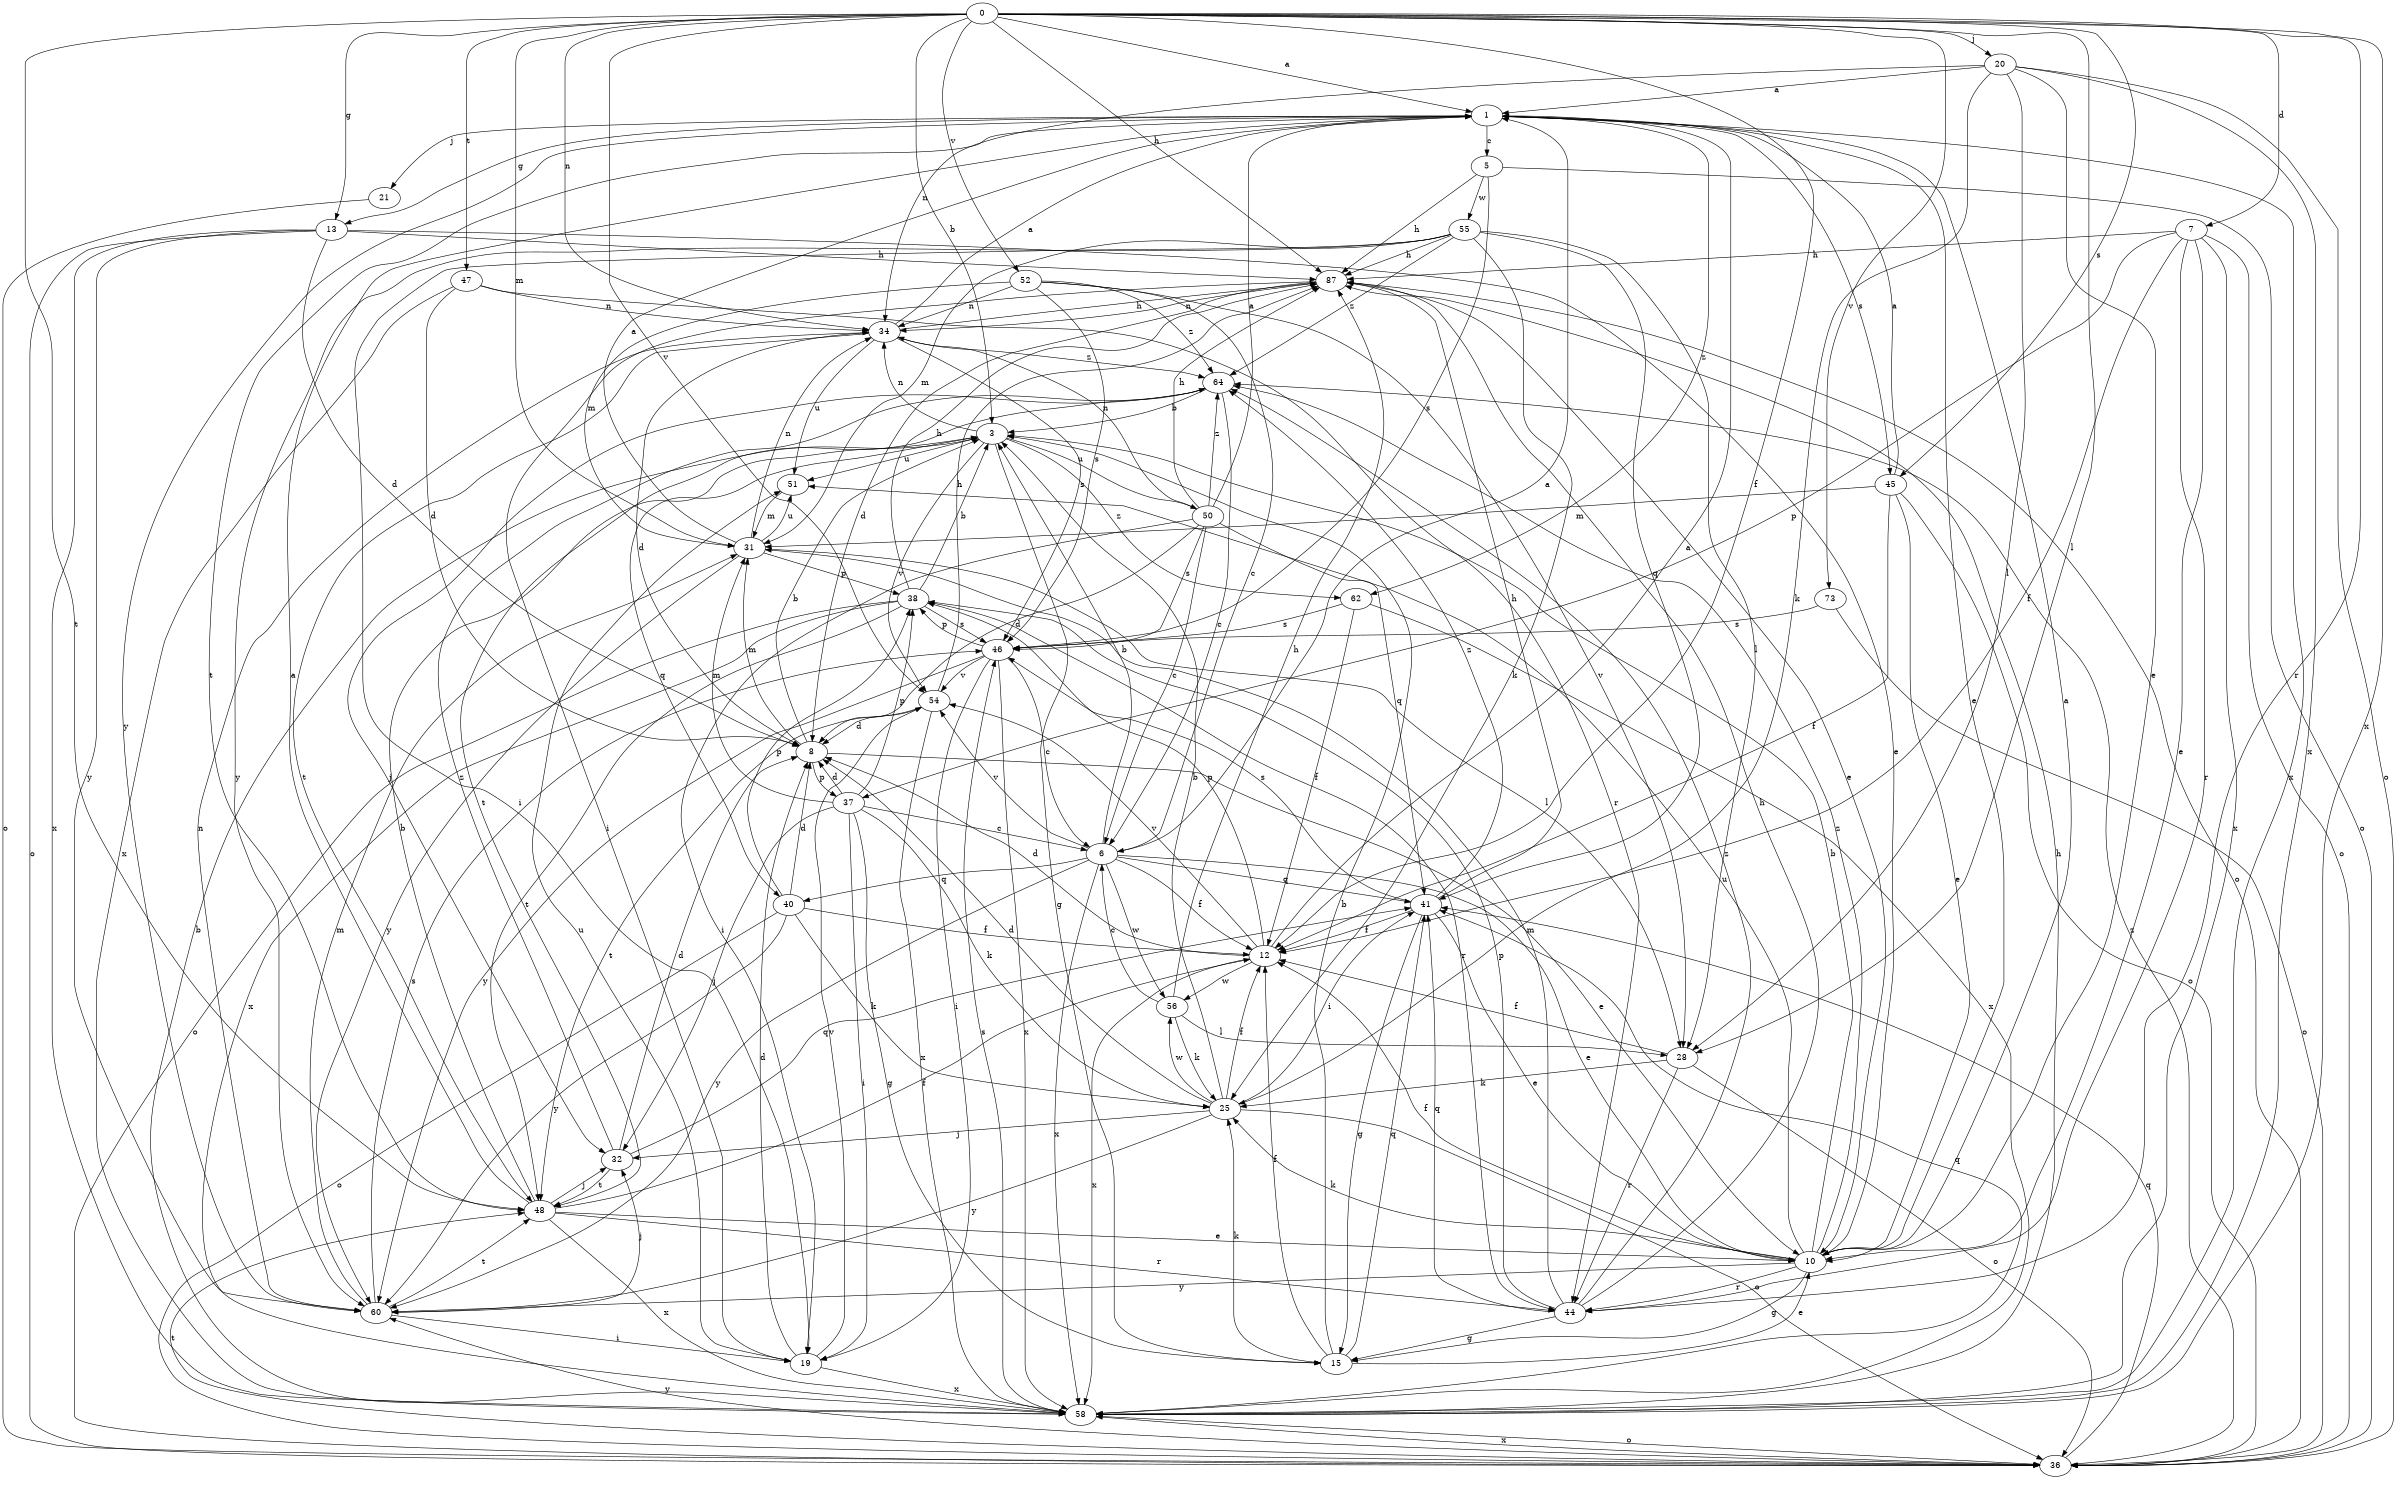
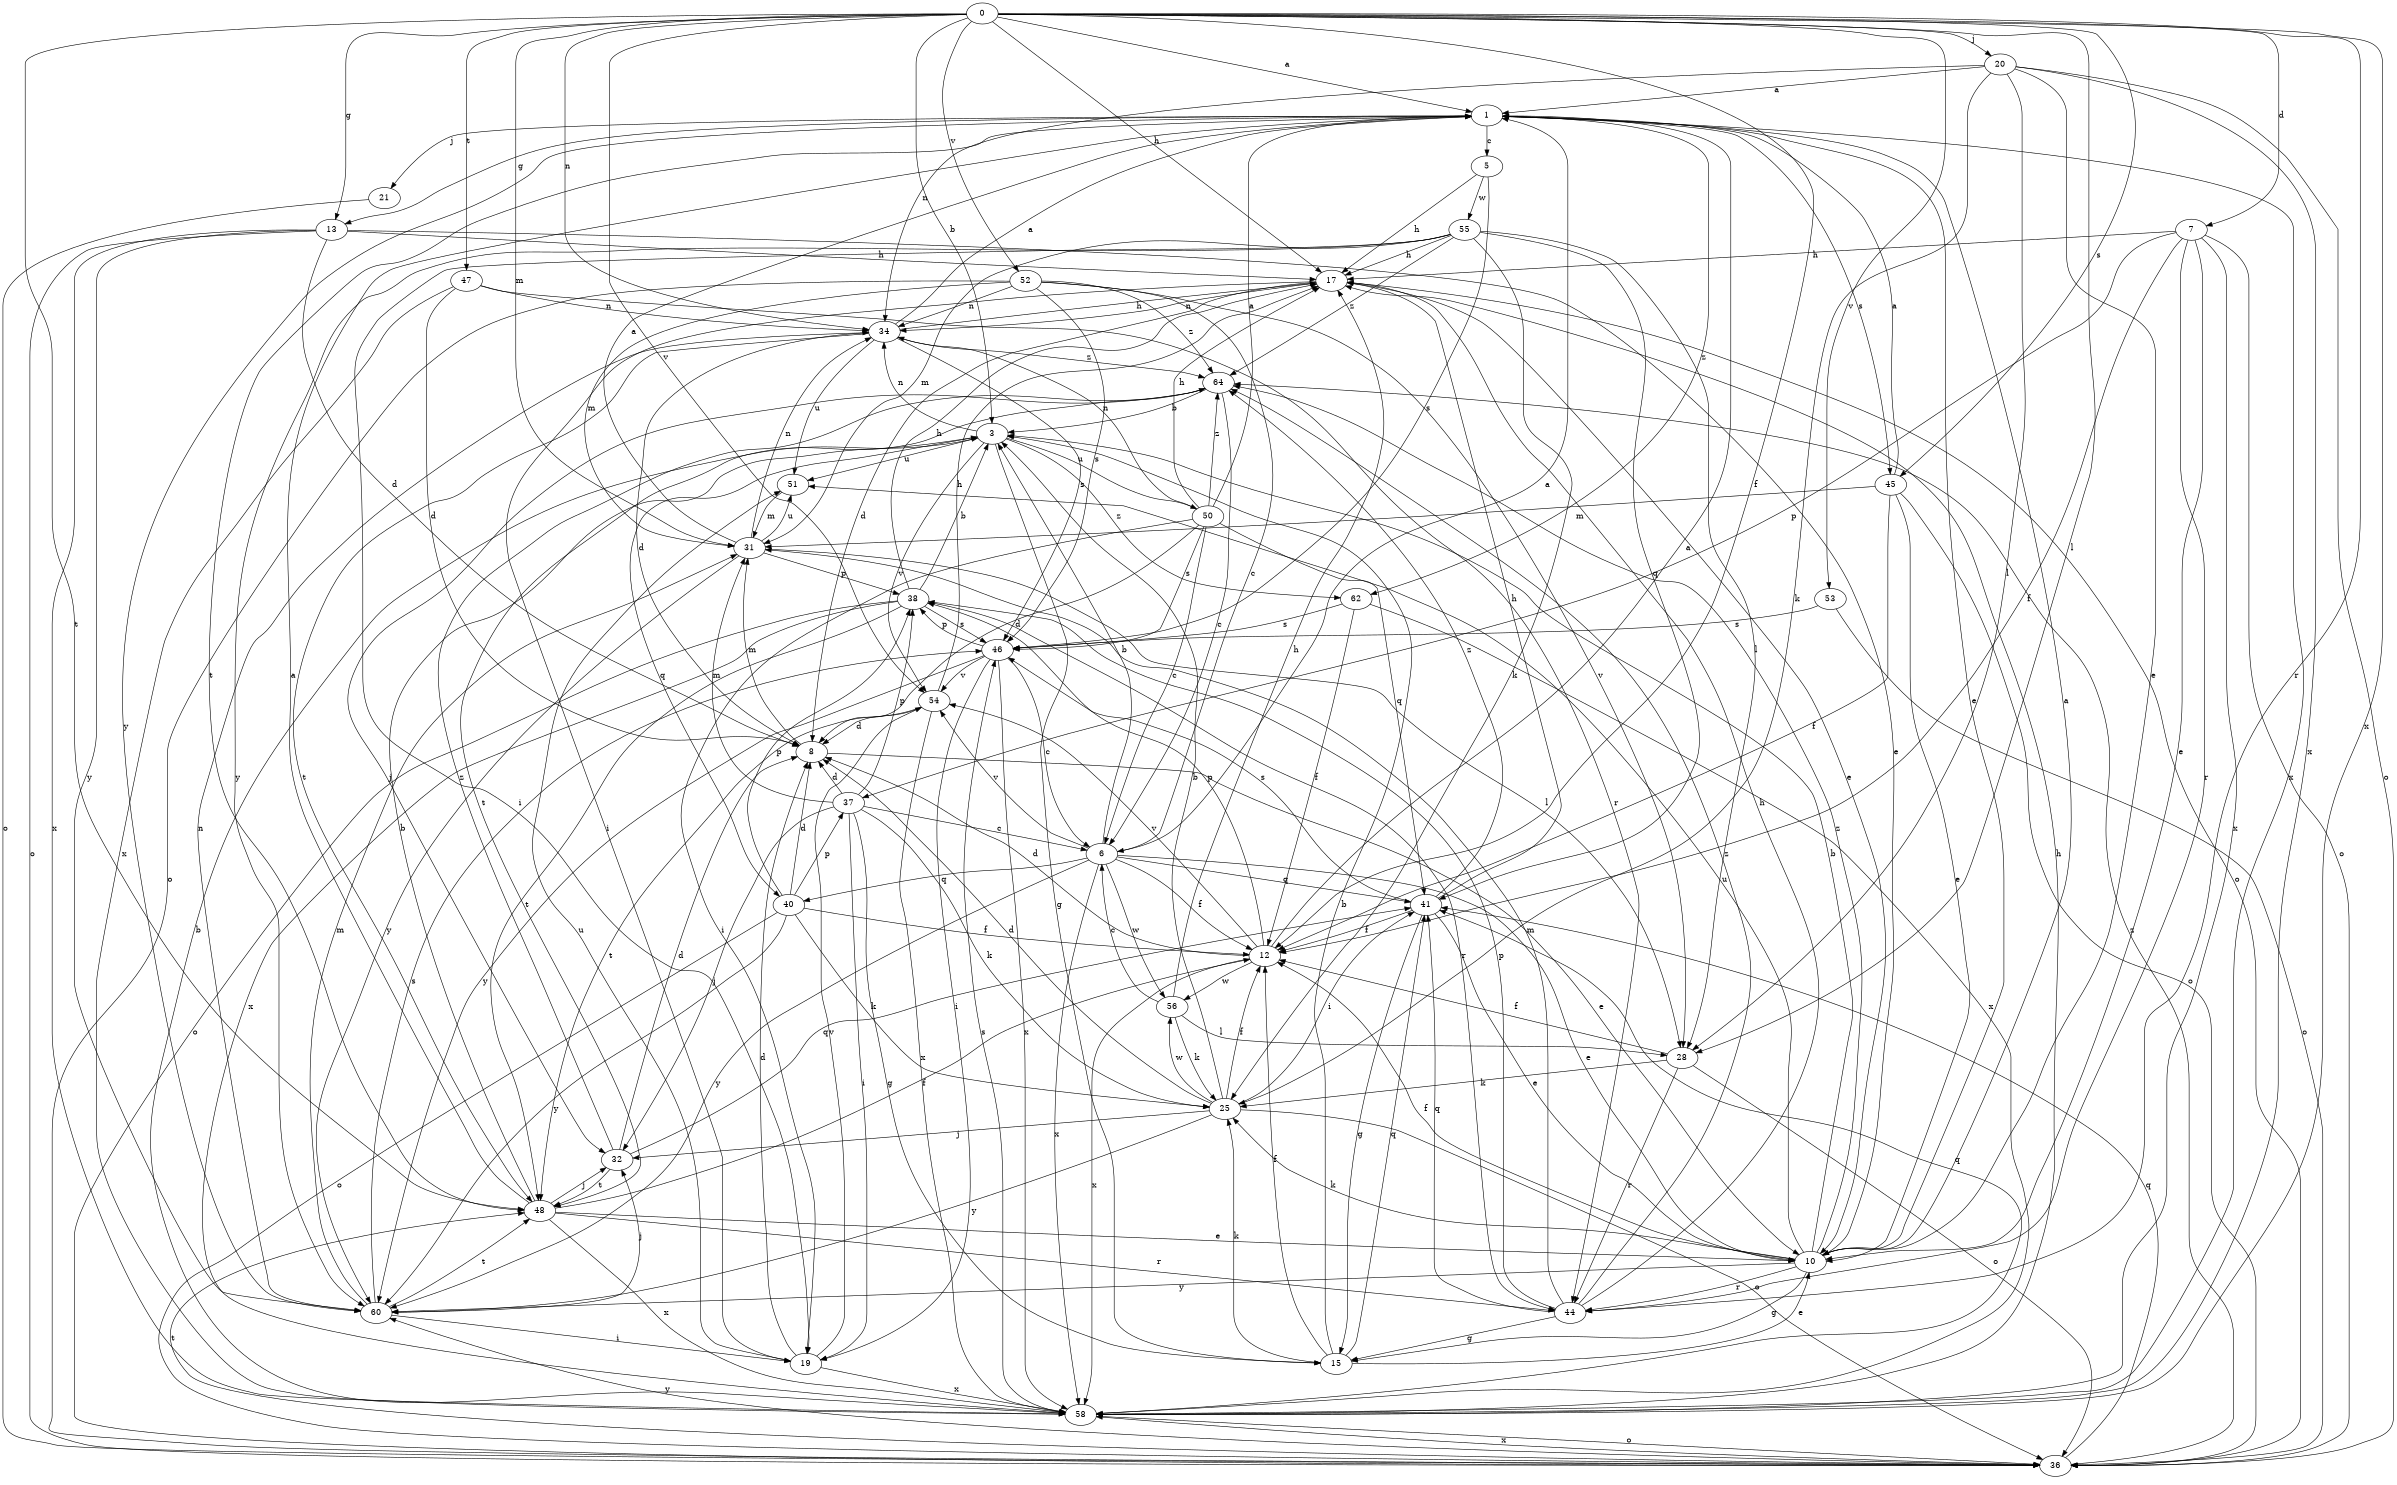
node "87": label "87" -> "17"
edge "8" -> "3": removed, label "b"
node "73": label "73" -> "53"
edge "5" -> "36": now "52" -> "36"
edge "8" -> "37": now "40" -> "37"
